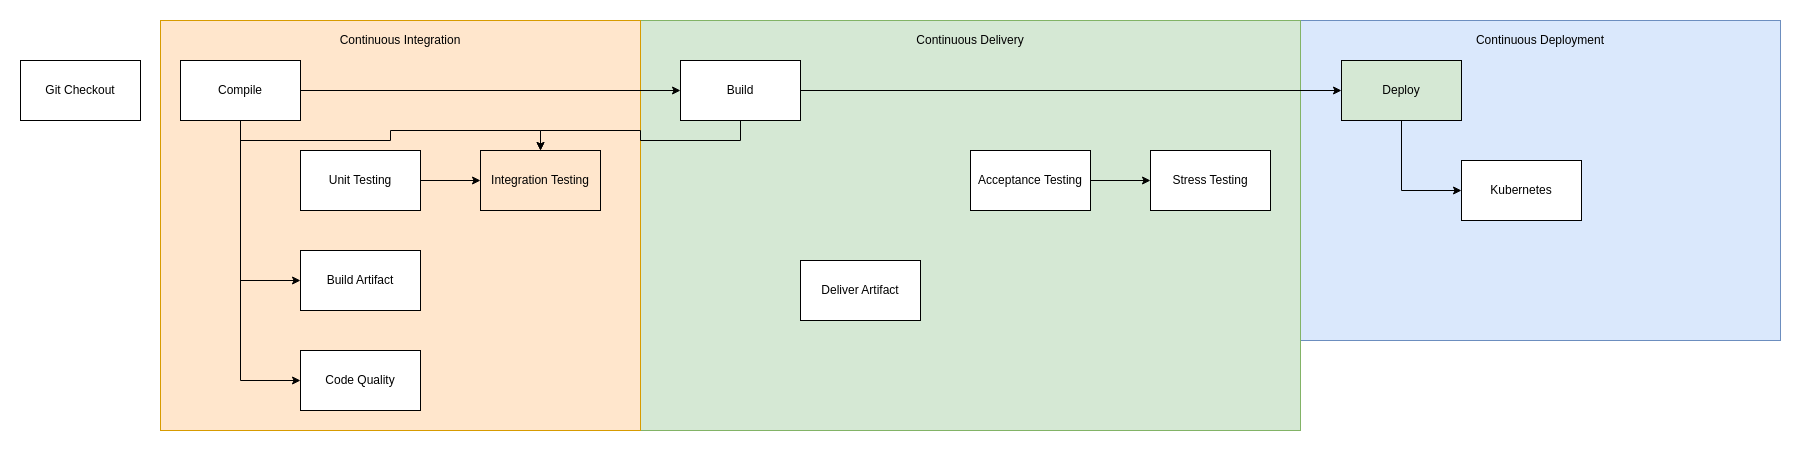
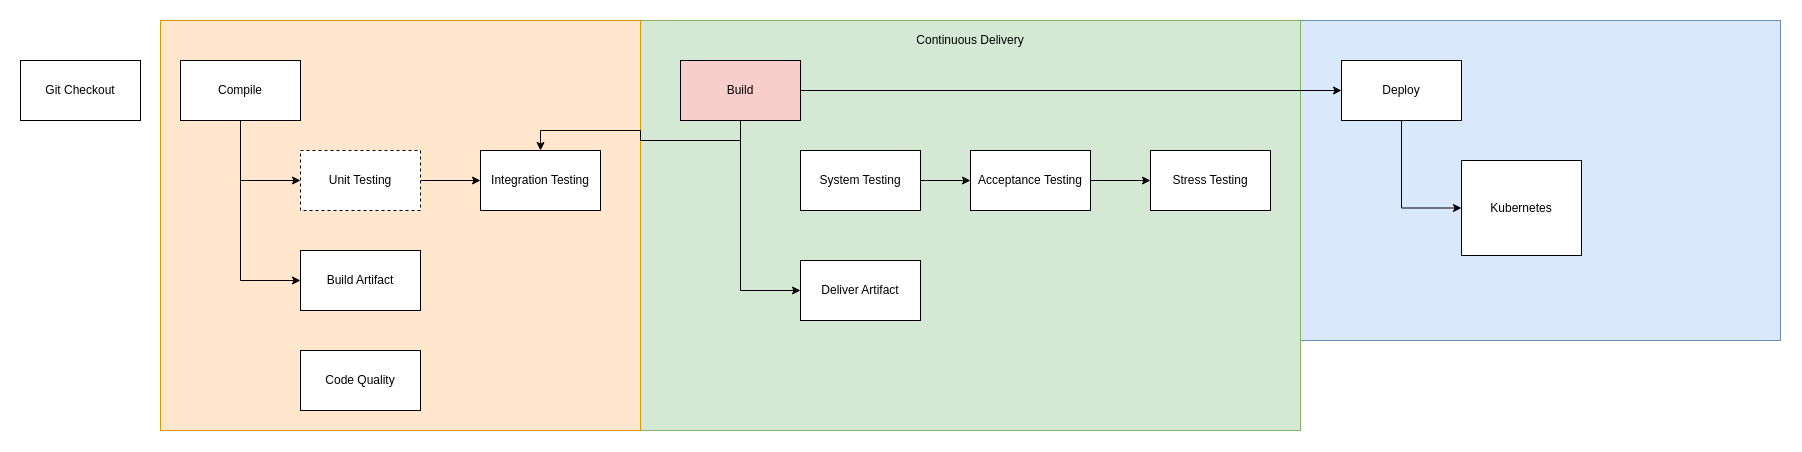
node "Continuous Integration": removed
node "Continuous Deployment": removed
edge "Compile" -> "Build": removed
node "Build": fillcolor #ffffff -> #f8cecc
node "Deploy": fillcolor #d5e8d4 -> #ffffff
edge "Compile" -> "Integration Testing": now "Compile" -> "Unit Testing"
node "Unit Testing": style solid -> dashed
node "Integration Testing": fillcolor #ffe6cc -> #ffffff
node "System Testing": added
edge "System Testing" -> "Acceptance Testing": added
node "Kubernetes": size 120x60 -> 120x95
edge "Build" -> "Deliver Artifact": added
edge "Compile" -> "Code Quality": removed
